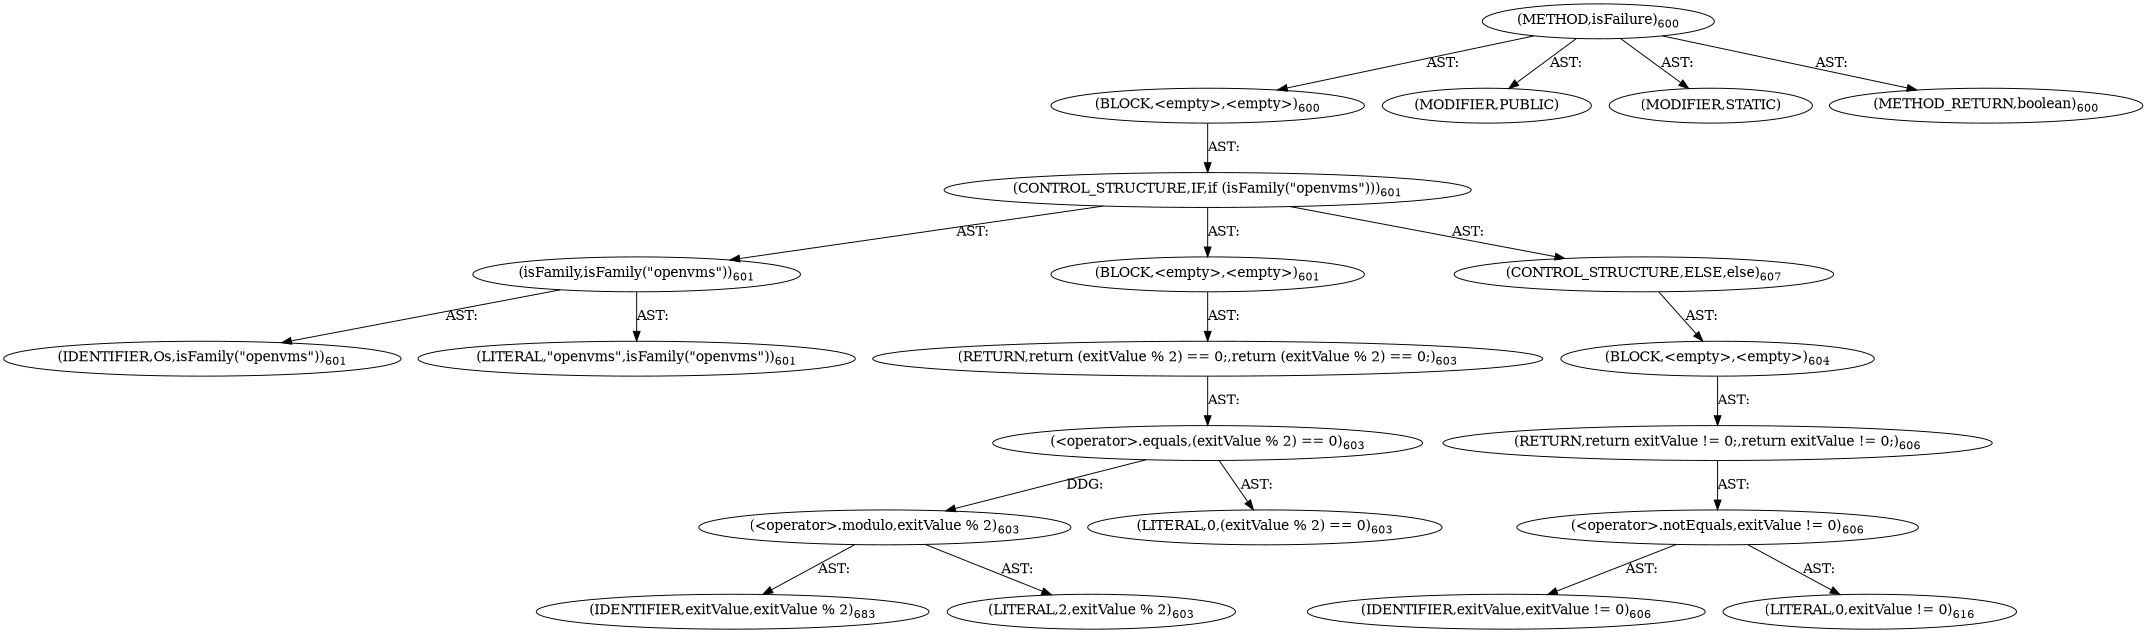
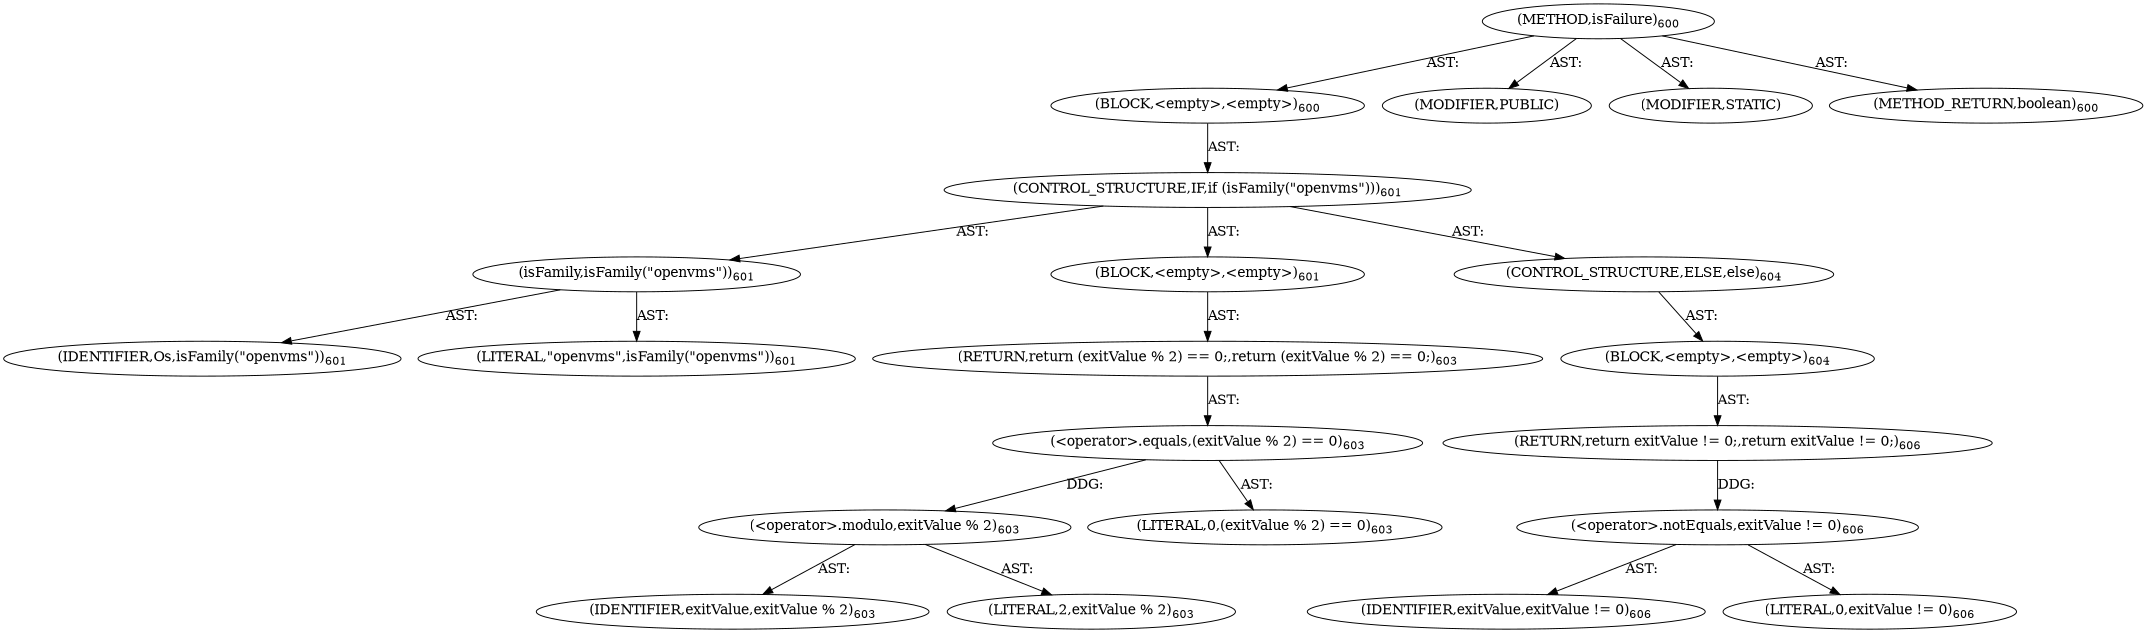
node "(CONTROL_STRUCTURE,ELSE,else)": text "607" -> "604"
edge "(RETURN,return exitValue != 0;,return exitValue != 0;)" -> "(<operator>.notEquals,exitValue != 0)": label "AST: " -> "DDG: "
node "(IDENTIFIER,exitValue,exitValue % 2)": text "683" -> "603"
node "(LITERAL,0,exitValue != 0)": text "616" -> "606"
